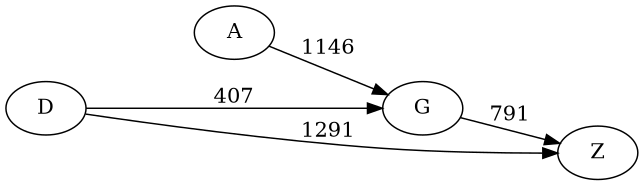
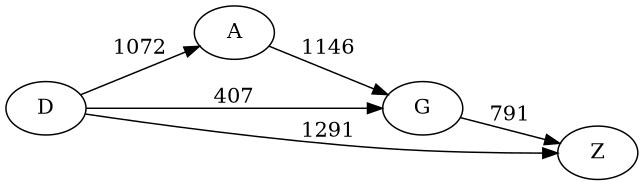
edge "D" -> "A": added, label "1072"
